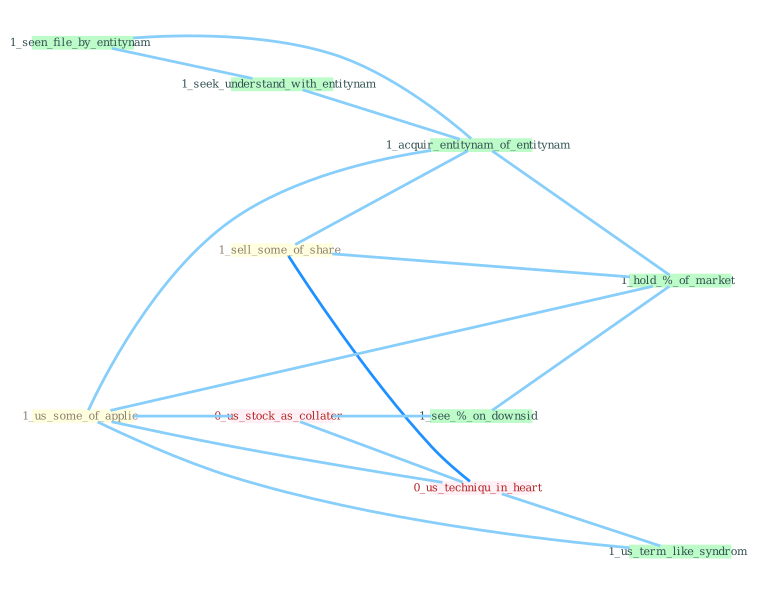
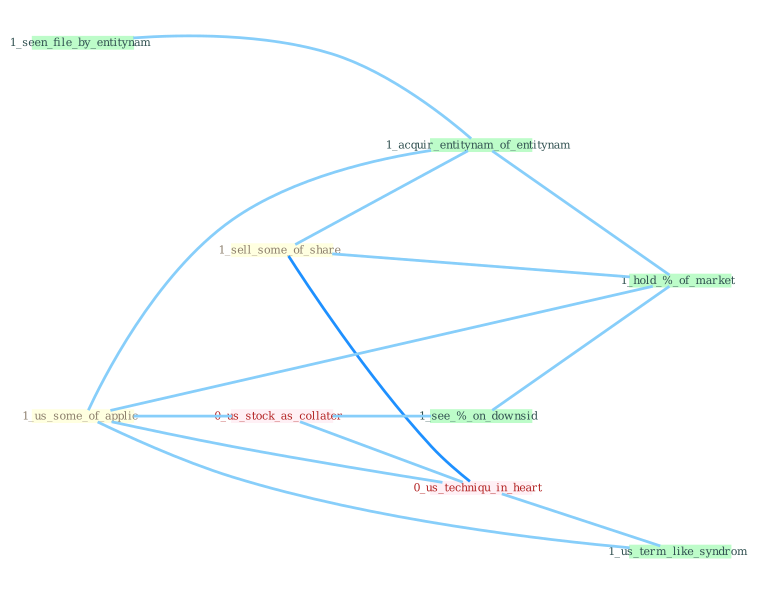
node "1_seek_understand_with_entitynam": removed
